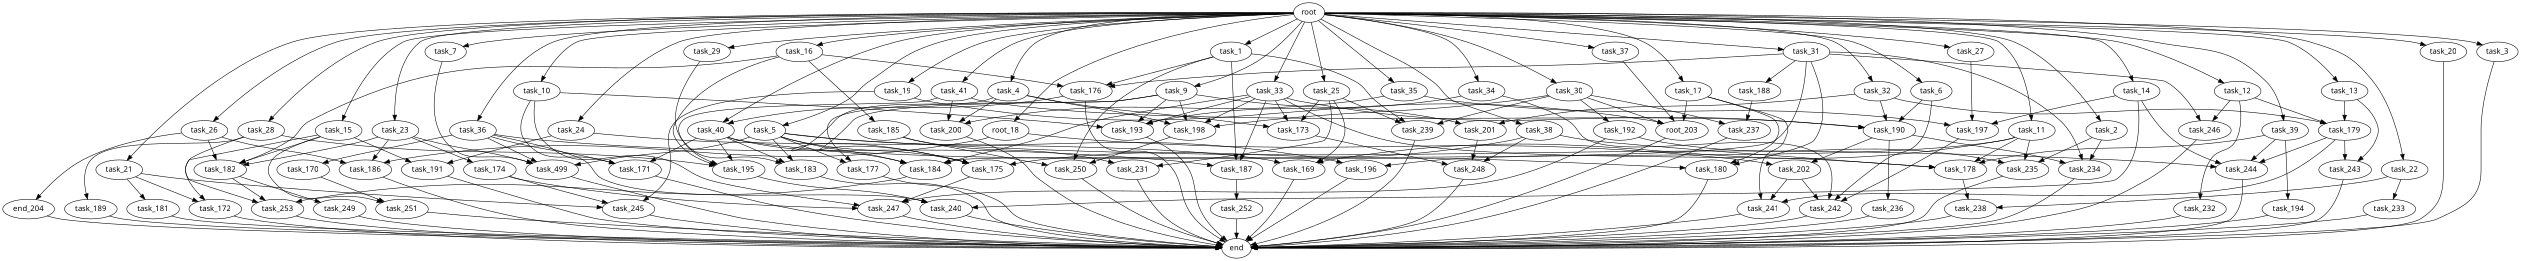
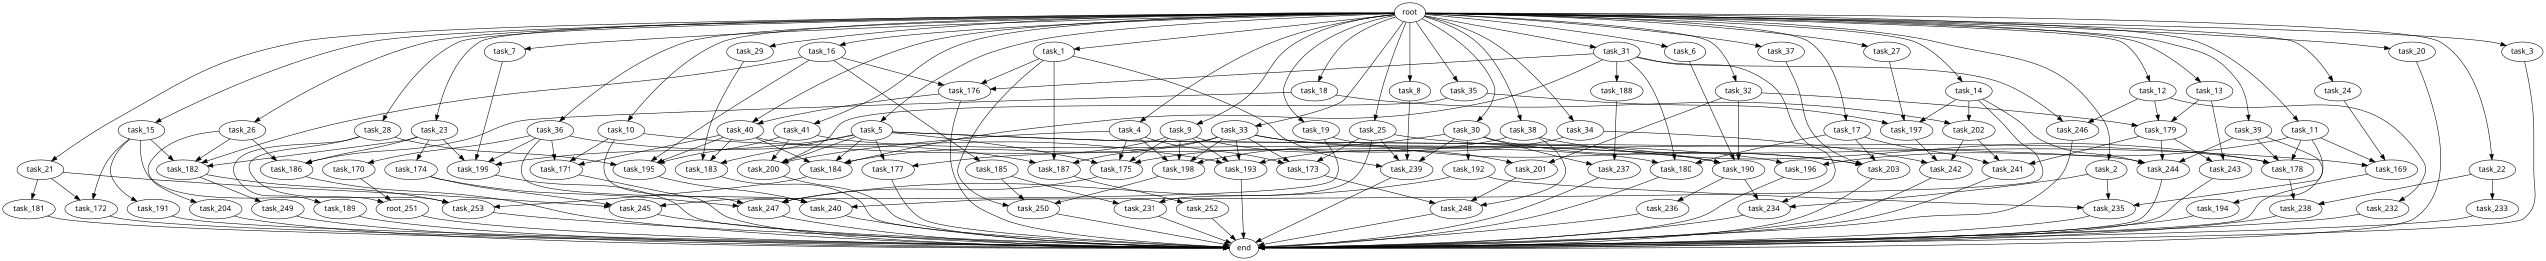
node "task_8": added
node "root_18": label "root_18" -> "task_18"
node "root_203": label "root_203" -> "task_203"
edge "task_6" -> "task_242": removed
edge "task_190" -> "task_202": now "task_14" -> "task_202"
edge "task_24" -> "task_191": removed
edge "task_5" -> "task_200": added
node "task_499": label "task_499" -> "task_199"
node "end_204": label "end_204" -> "task_204"
node "task_251": label "task_251" -> "root_251"
